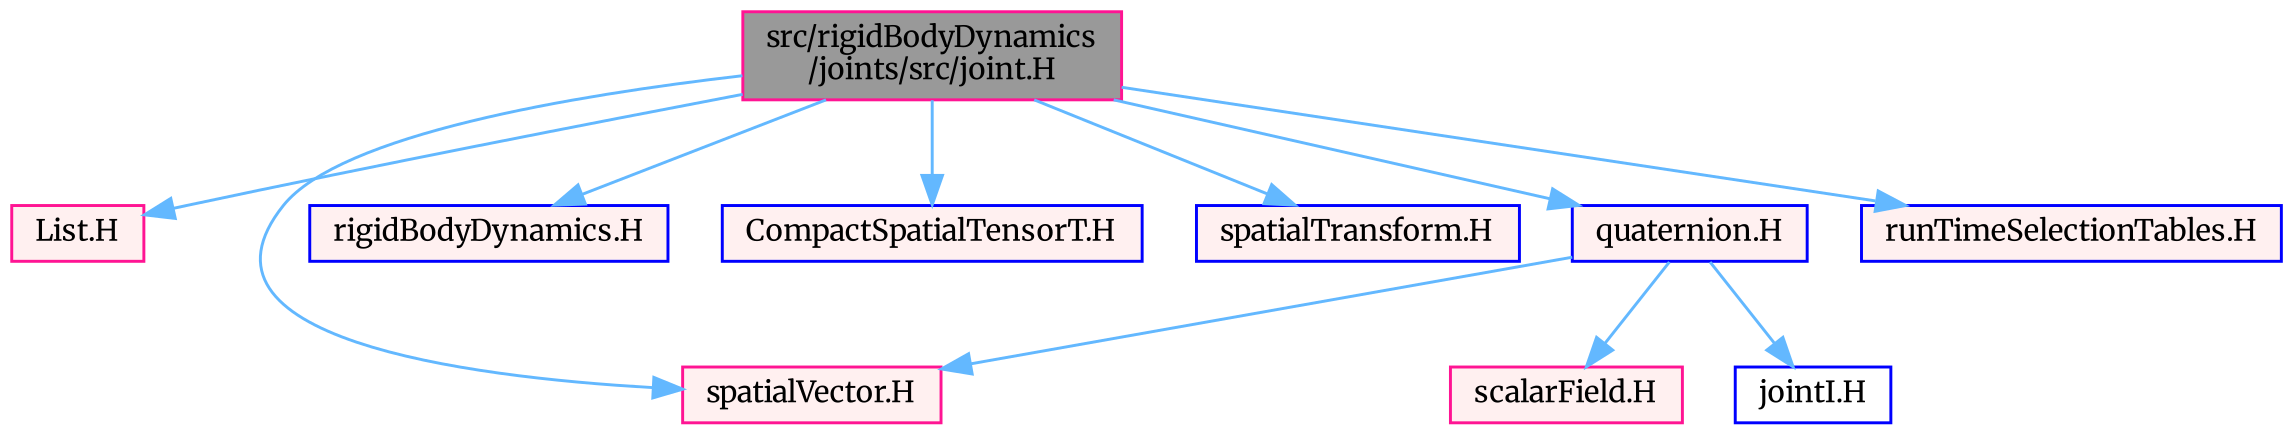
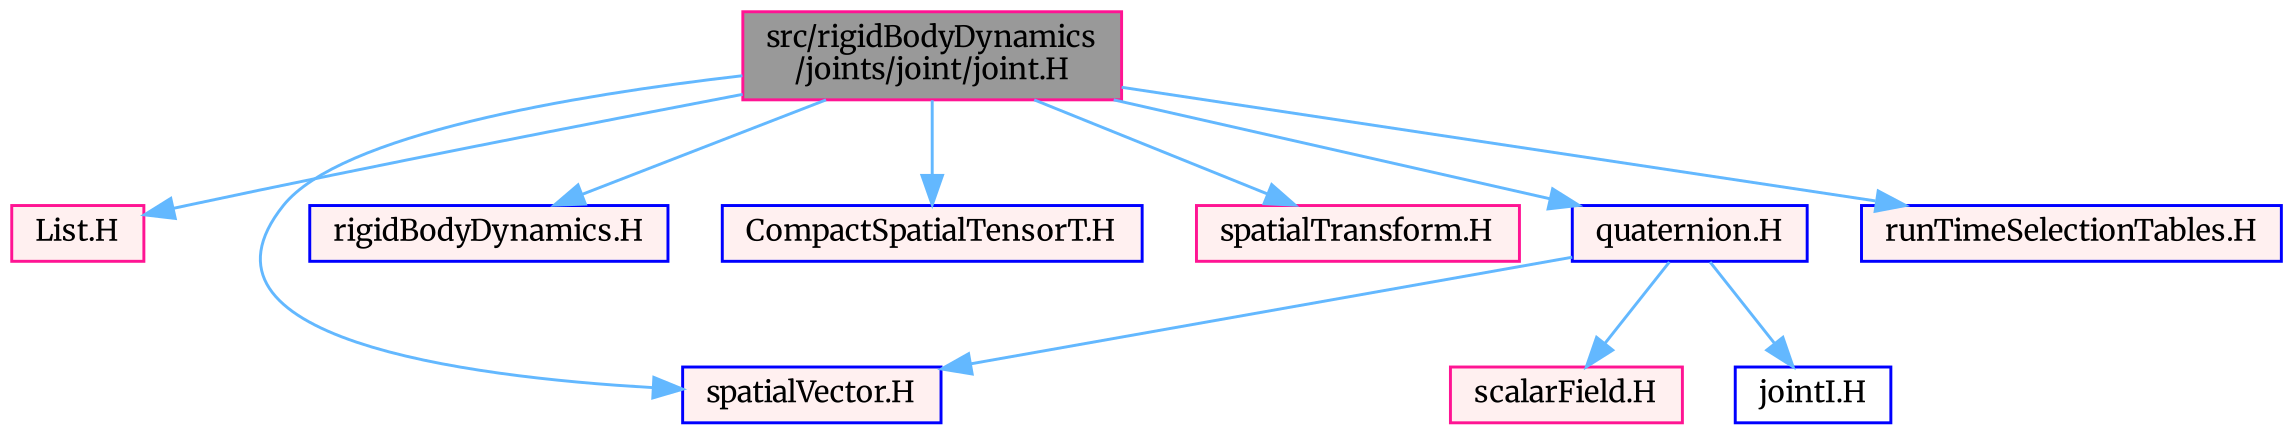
node "src/rigidBodyDynamics /joints/src/joint.H": label "src/rigidBodyDynamics /joints/src/joint.H" -> "src/rigidBodyDynamics /joints/joint/joint.H"
node "spatialTransform.H": color blue -> deeppink
node "spatialVector.H": color deeppink -> blue
